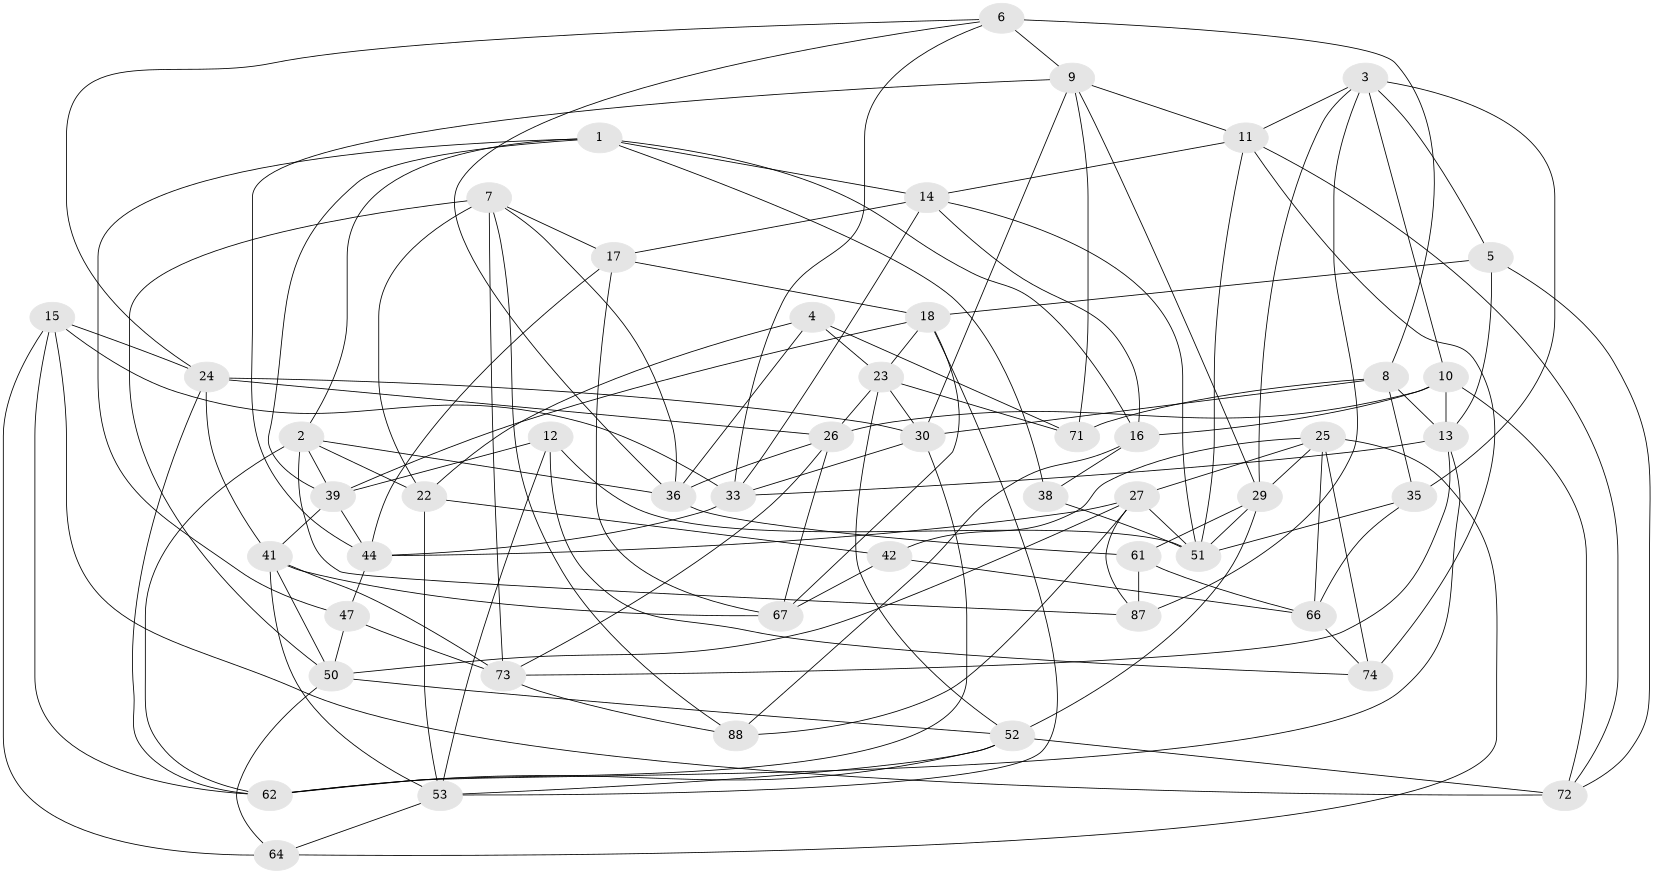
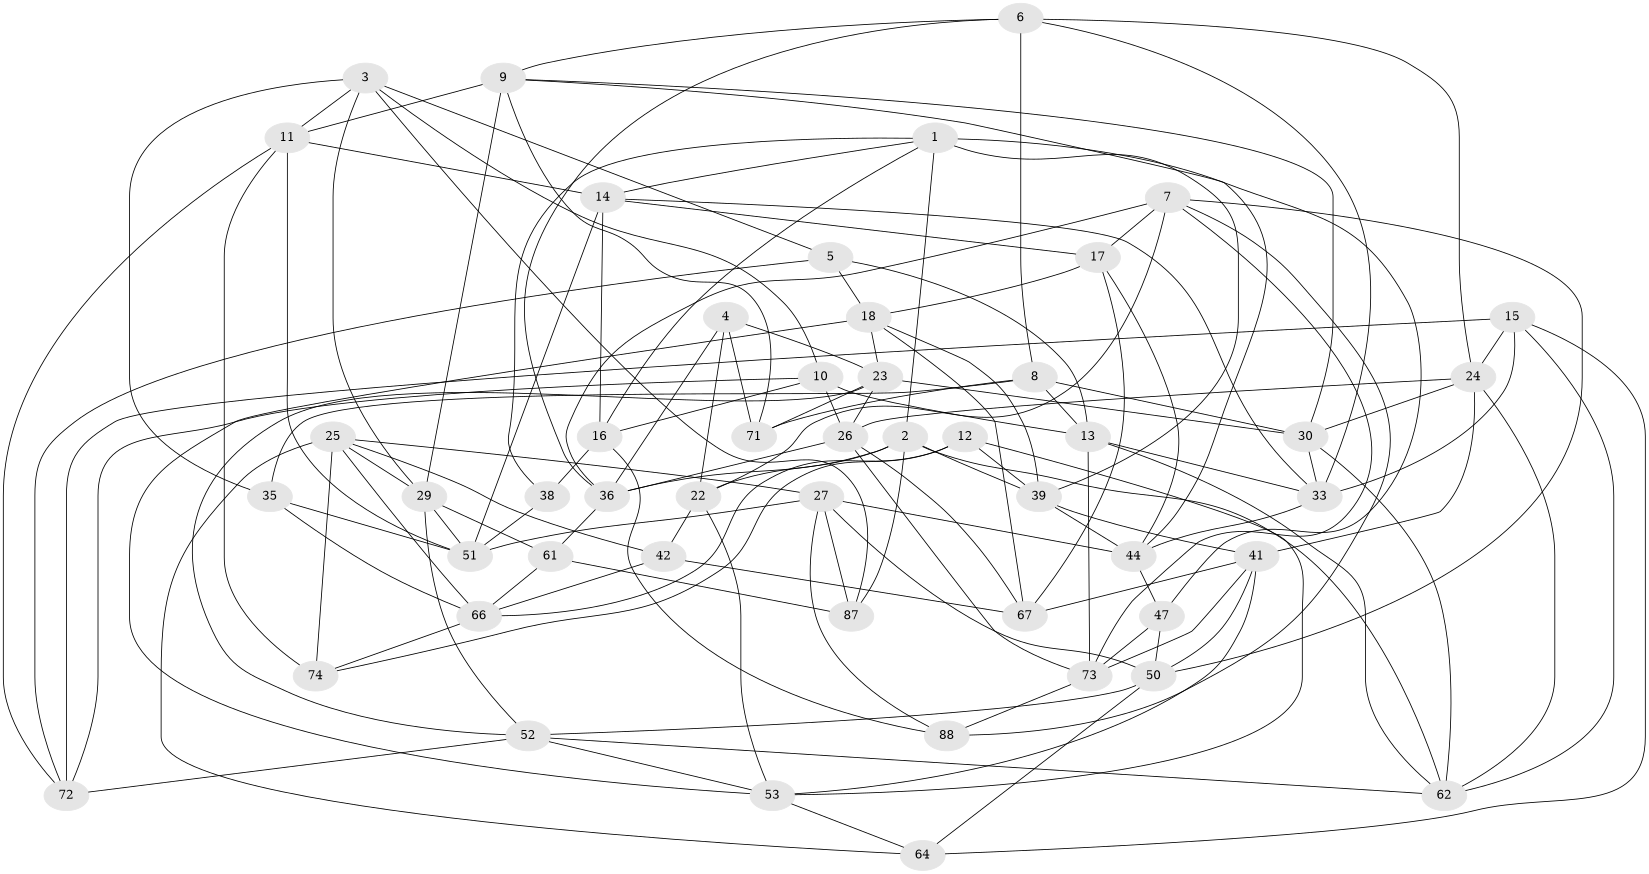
edge "12" -- "51": now "12" -- "66"
